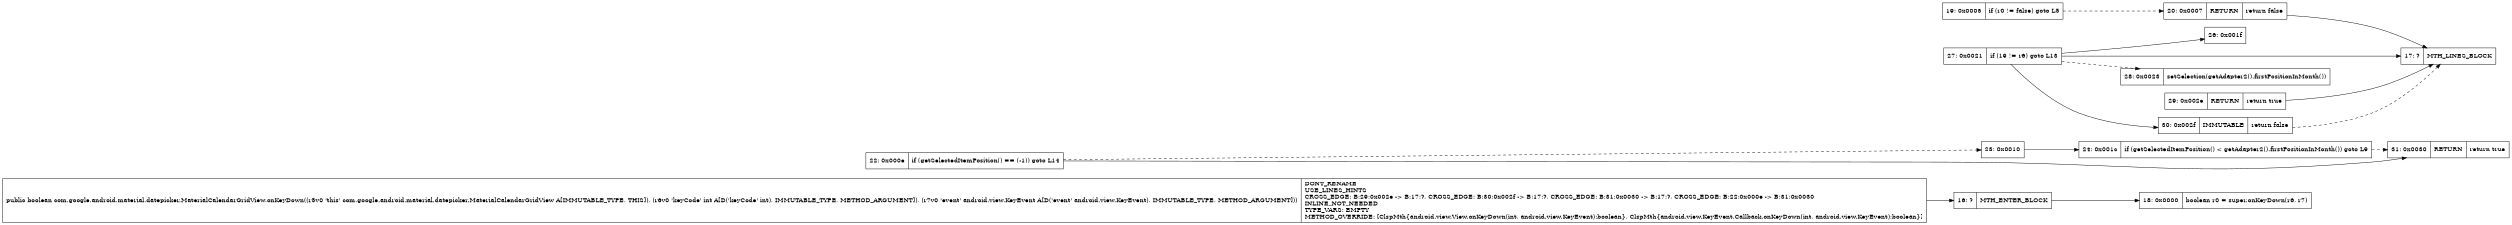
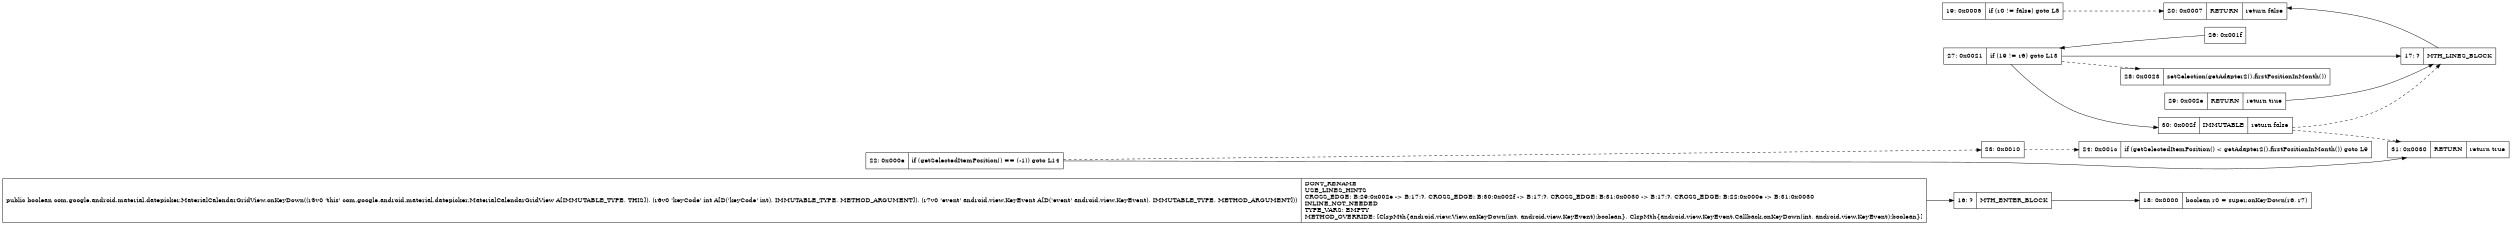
edge "20: 0x0007" -> "17: ?": reversed
edge "27: 0x0021" -> "26: 0x001f": reversed
edge "23: 0x0010" -> "24: 0x001c": style solid -> dashed
edge "24: 0x001c" -> "31: 0x0030": now "30: 0x002f" -> "31: 0x0030"
